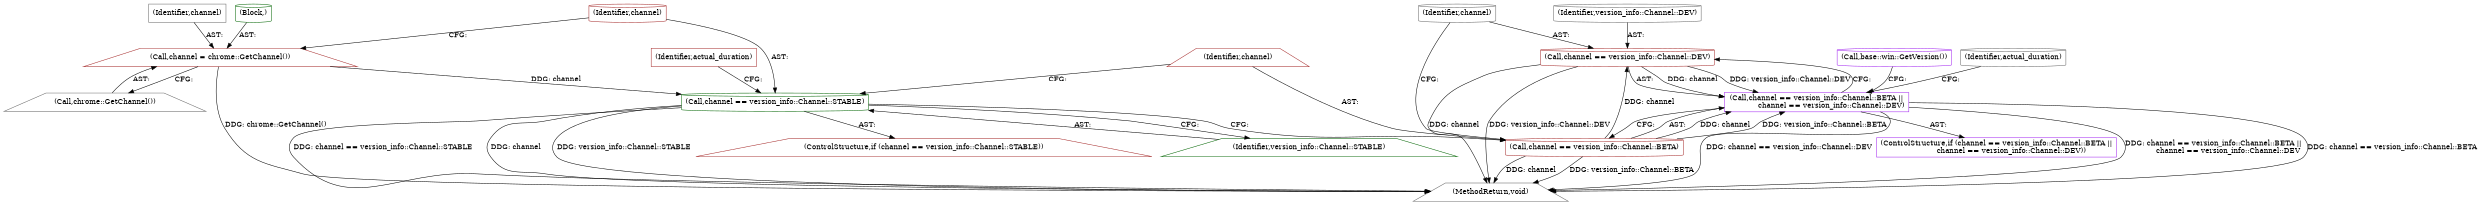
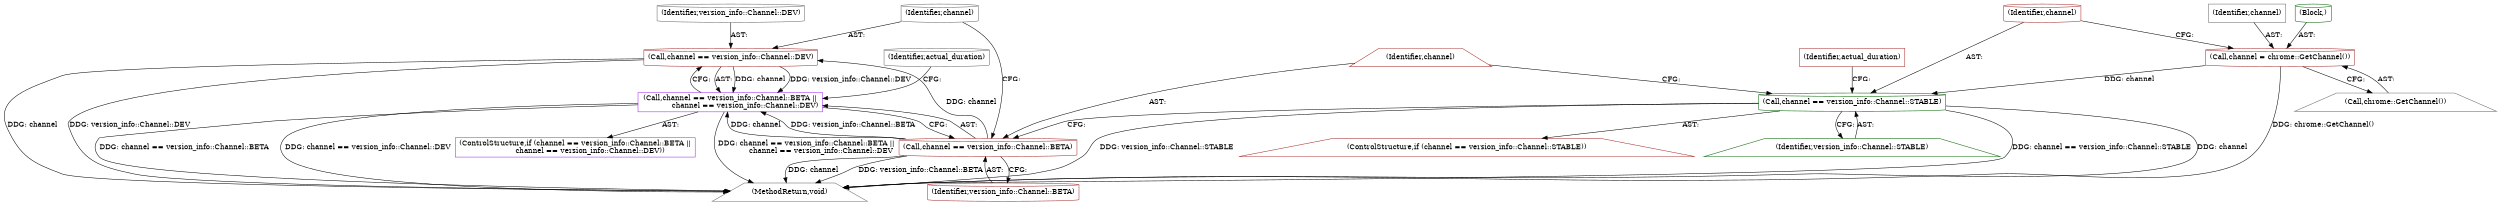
node "(Call,channel = chrome::GetChannel())": shape trapezium -> cylinder
node "(Call,base::win::GetVersion())": removed
node "(Identifier,version_info::Channel::BETA)": added
